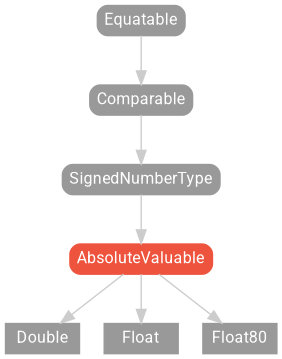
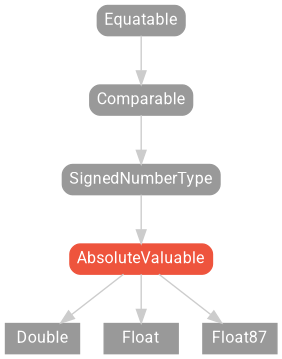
node "Float80": label "Float80" -> "Float87"
